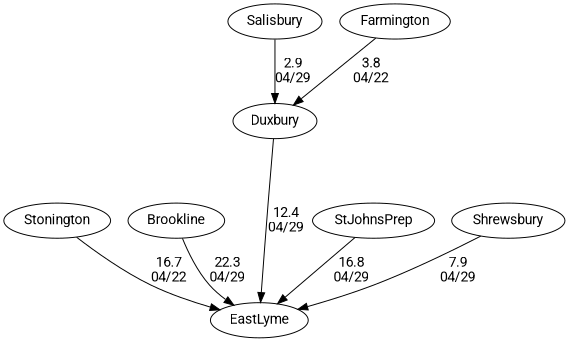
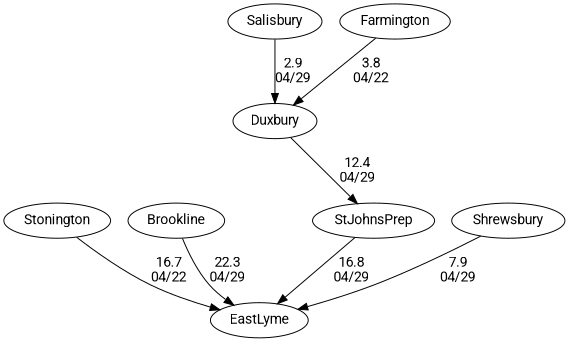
edge "Duxbury" -> "EastLyme": now "Duxbury" -> "StJohnsPrep"
